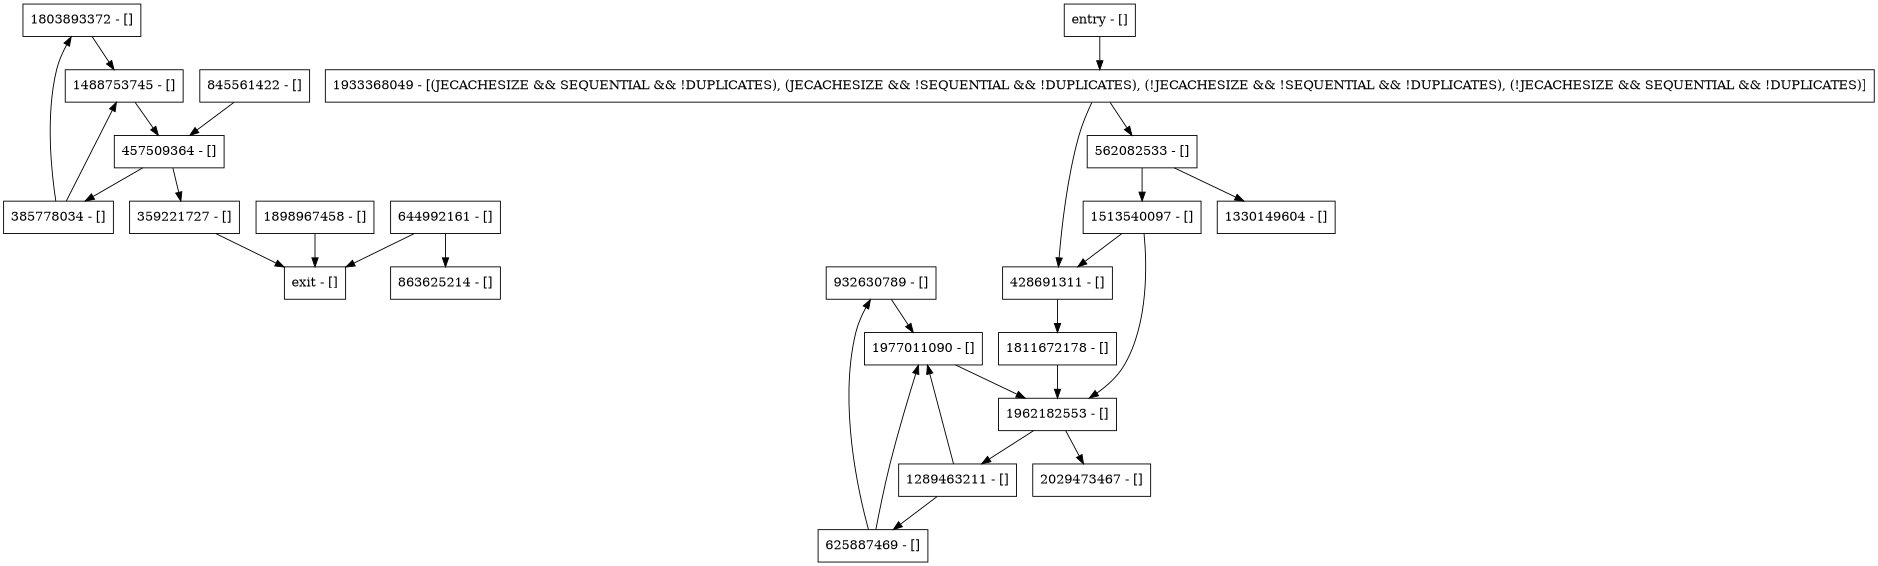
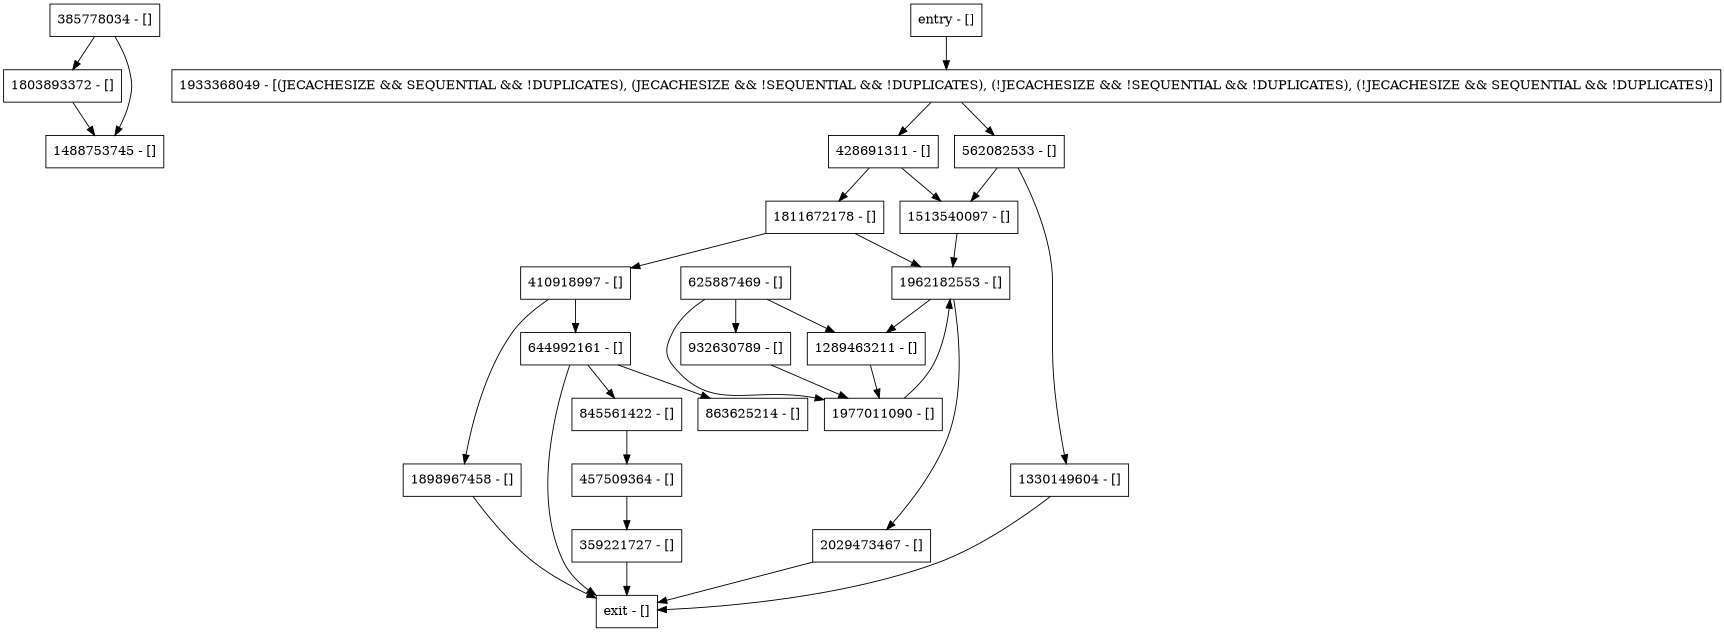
edge "1488753745 - []" -> "457509364 - []": removed
edge "457509364 - []" -> "385778034 - []": removed
edge "1513540097 - []" -> "428691311 - []": reversed
node "410918997 - []": added
edge "644992161 - []" -> "845561422 - []": added
edge "1289463211 - []" -> "625887469 - []": reversed
edge "2029473467 - []" -> "exit - []": added
edge "1330149604 - []" -> "exit - []": added
